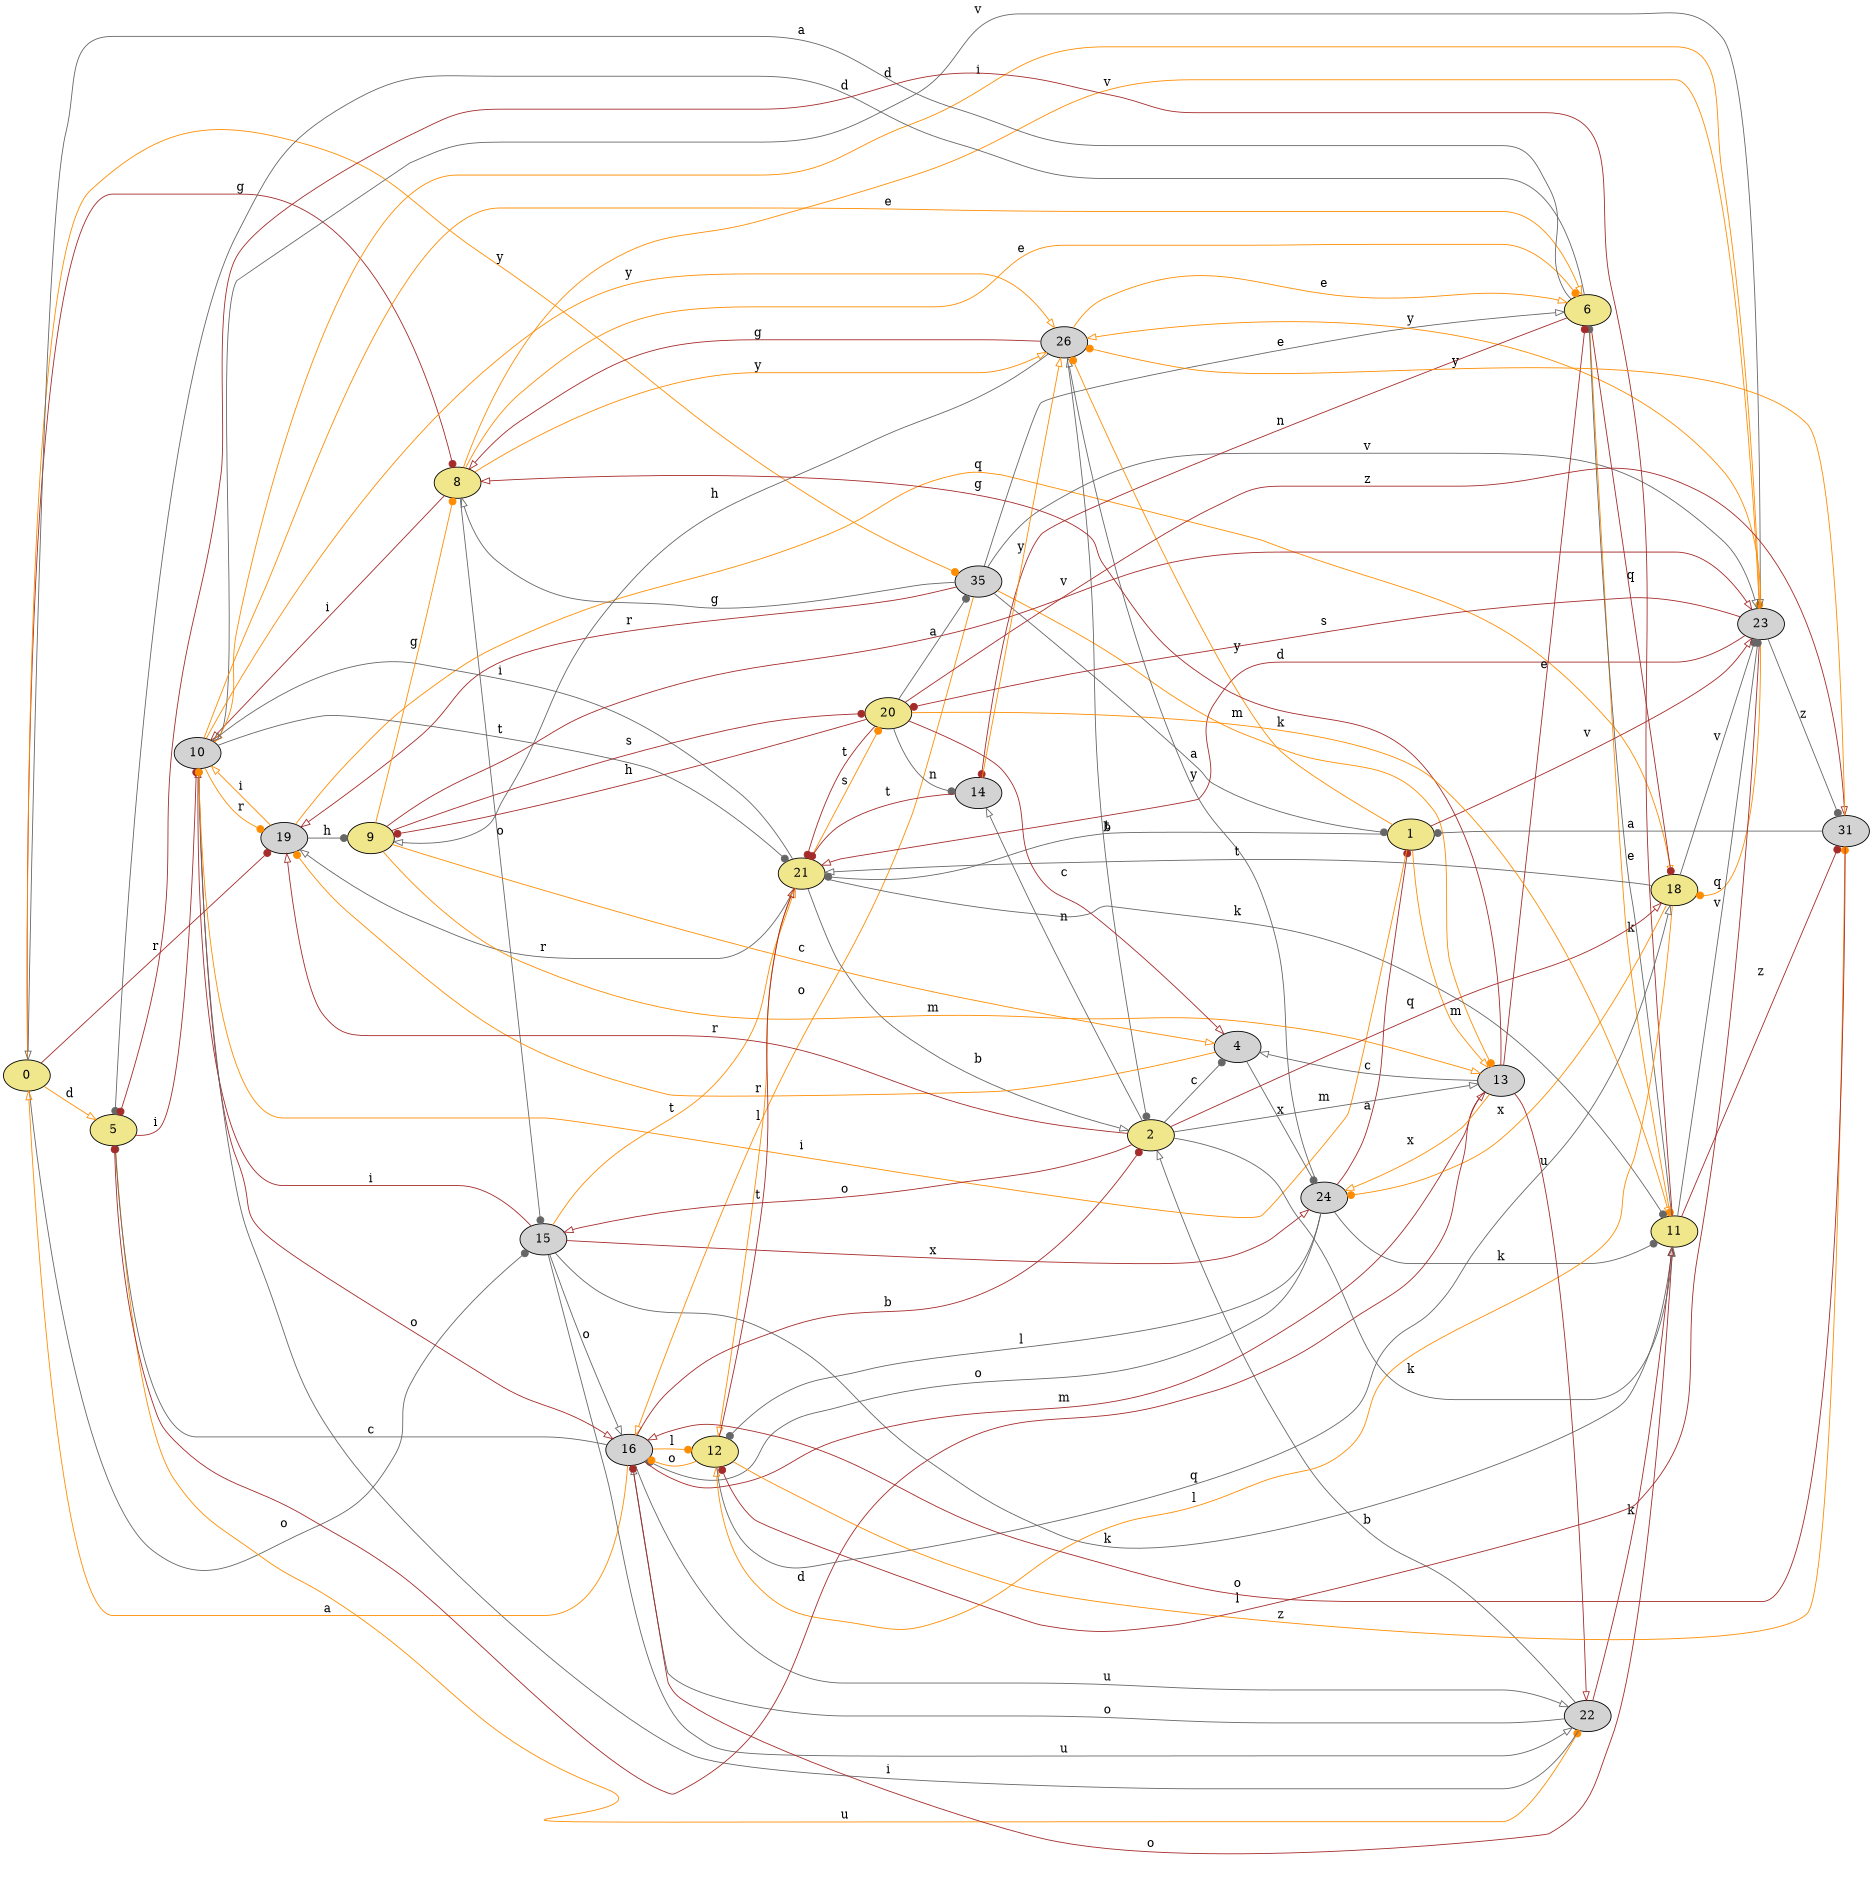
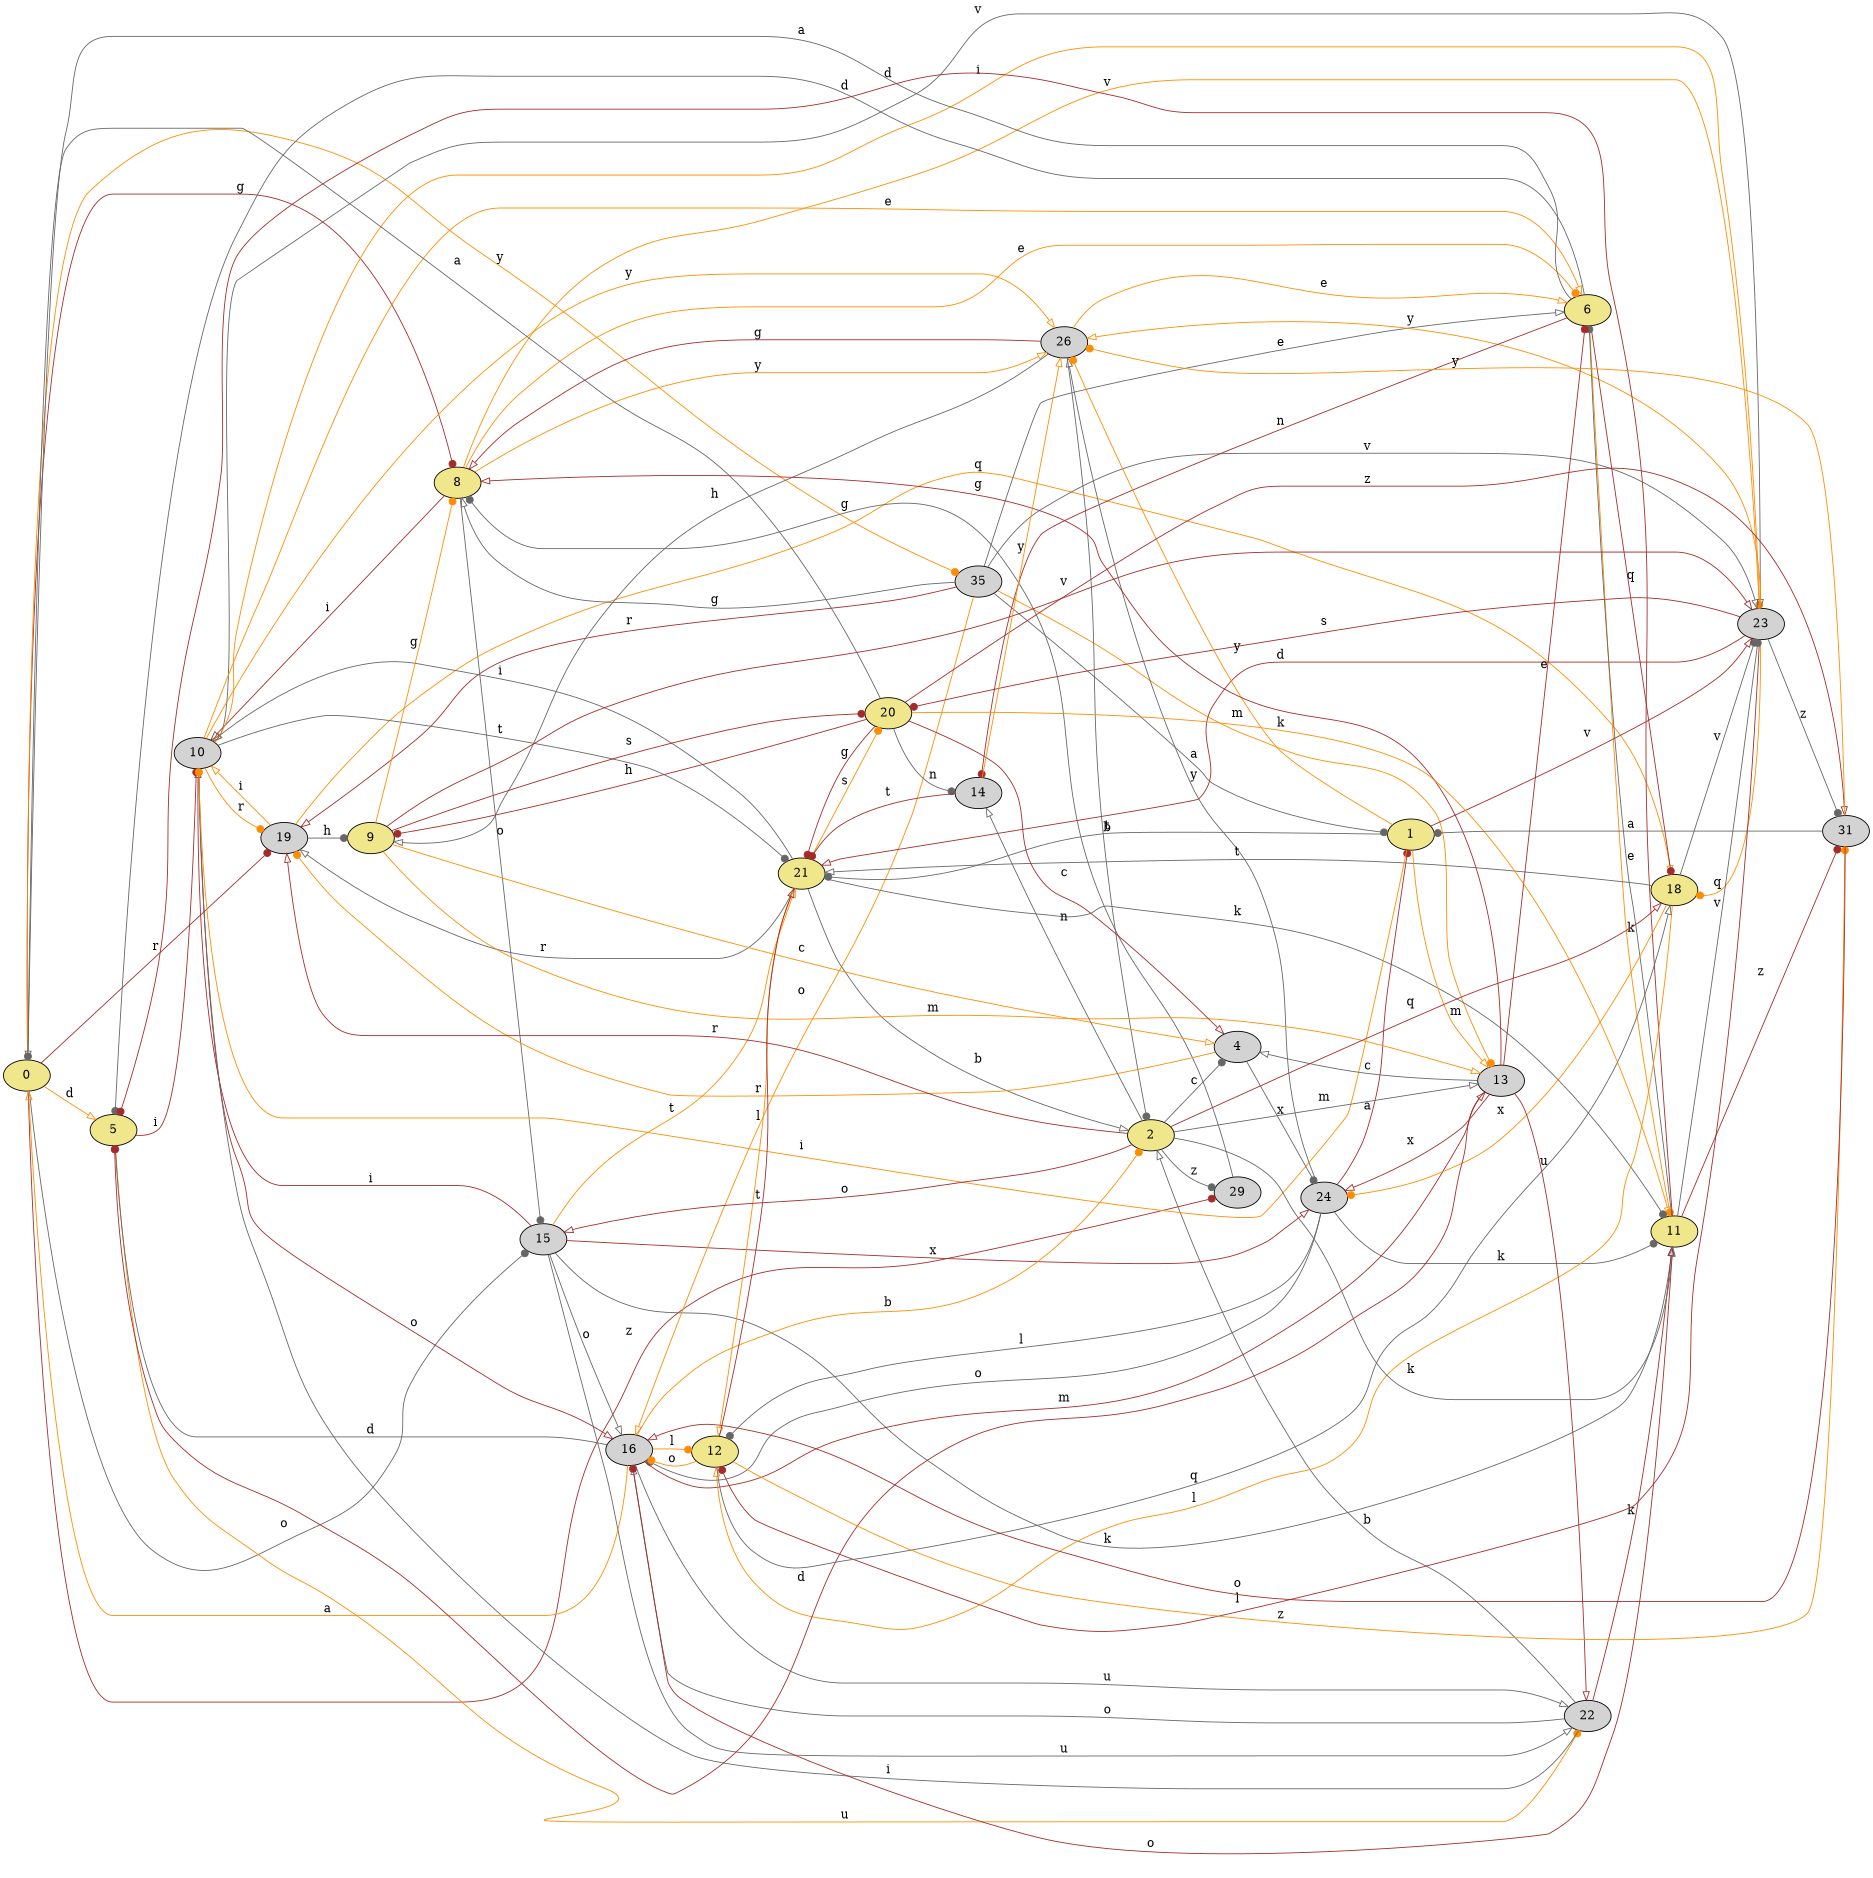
edge "20" -> "35": now "20" -> "0"
edge "20" -> "21": label "t" -> "g"
edge "13" -> "24": color darkorange -> brown
node "29": added
edge "16" -> "2": color brown -> darkorange
edge "16" -> "5": label "c" -> "d"
